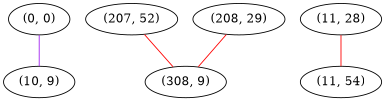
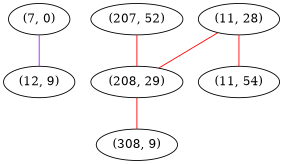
node "(0, 0)": label "(0, 0)" -> "(7, 0)"
edge "(11, 28)" -- "(208, 29)": added
edge "(207, 52)" -- "(308, 9)": now "(207, 52)" -- "(208, 29)"
node "(10, 9)": label "(10, 9)" -> "(12, 9)"
